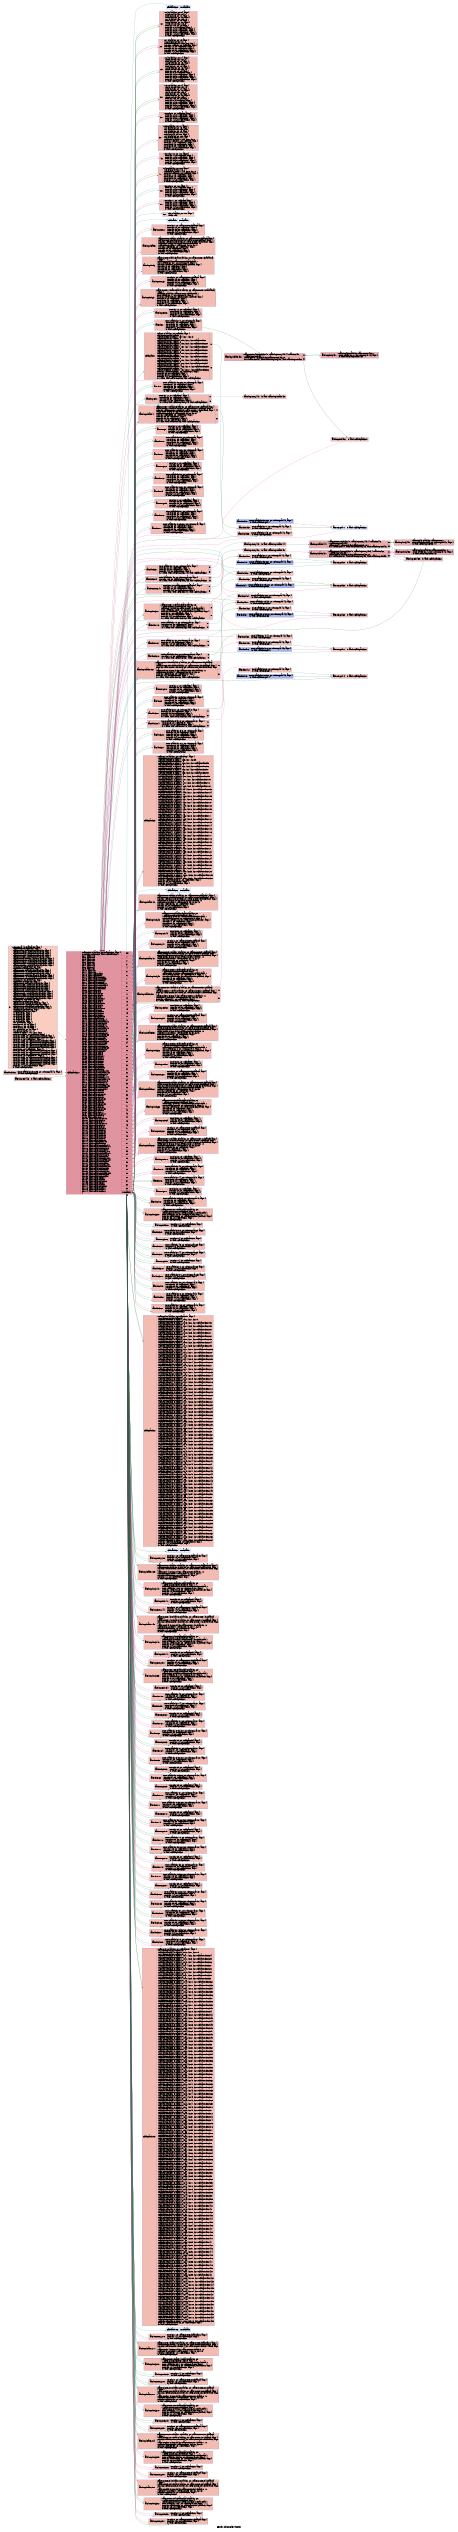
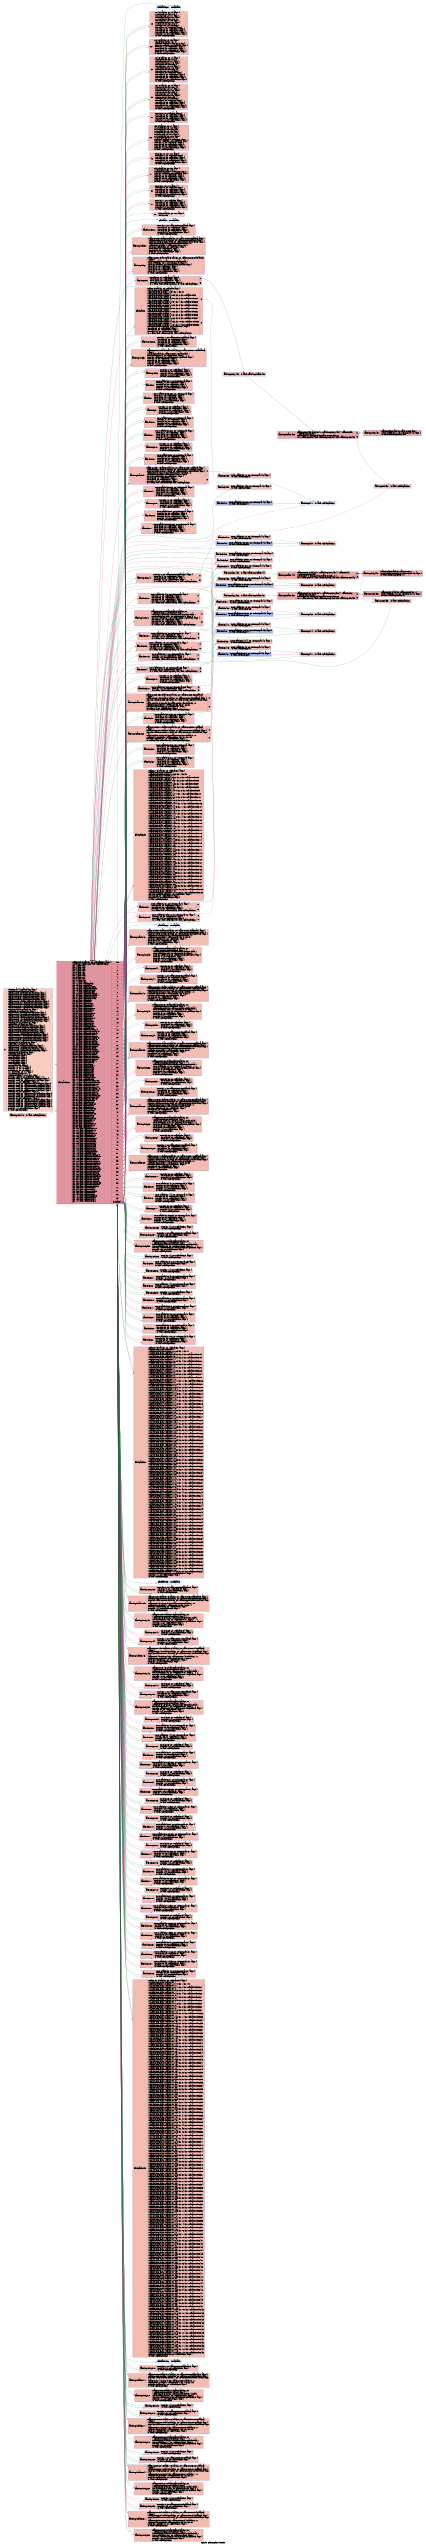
edge "fake.then:" -> "fake.loop.header450:": now "fake.loop.entry449:" -> "fake.loop.header450:"
node "fake.block19:": added
node "cff.dispatch195:": text "%262 = icmp eq i32 %cff.label197, 93" -> "%262 = icmp eq i32 %cff.cur197, 93"
